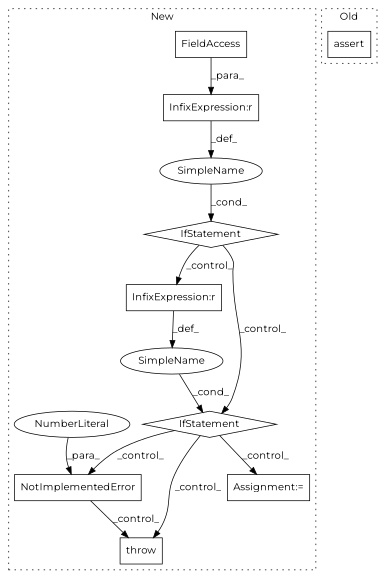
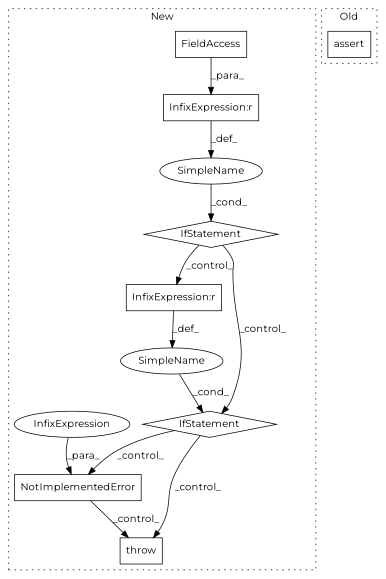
node "NumberLiteral": label "NumberLiteral" -> "InfixExpression"
node "Assignment:=": removed
